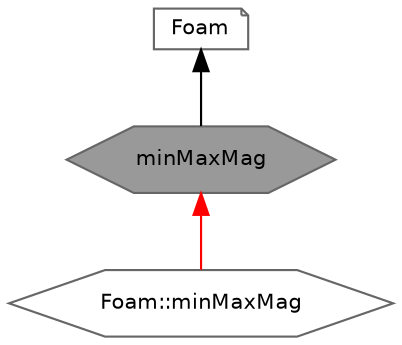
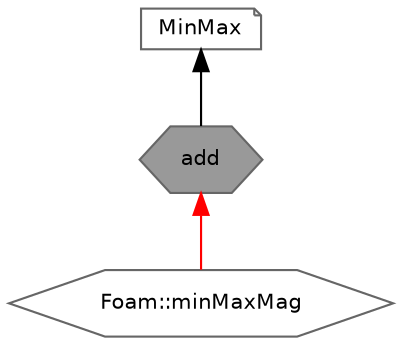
node "Foam": label "Foam" -> "MinMax"
node "minMaxMag": label "minMaxMag" -> "add"
